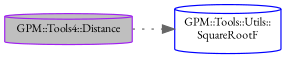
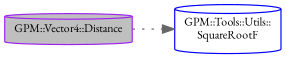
node "GPM::Tools4::Distance": label "GPM::Tools4::Distance" -> "GPM::Vector4::Distance"
